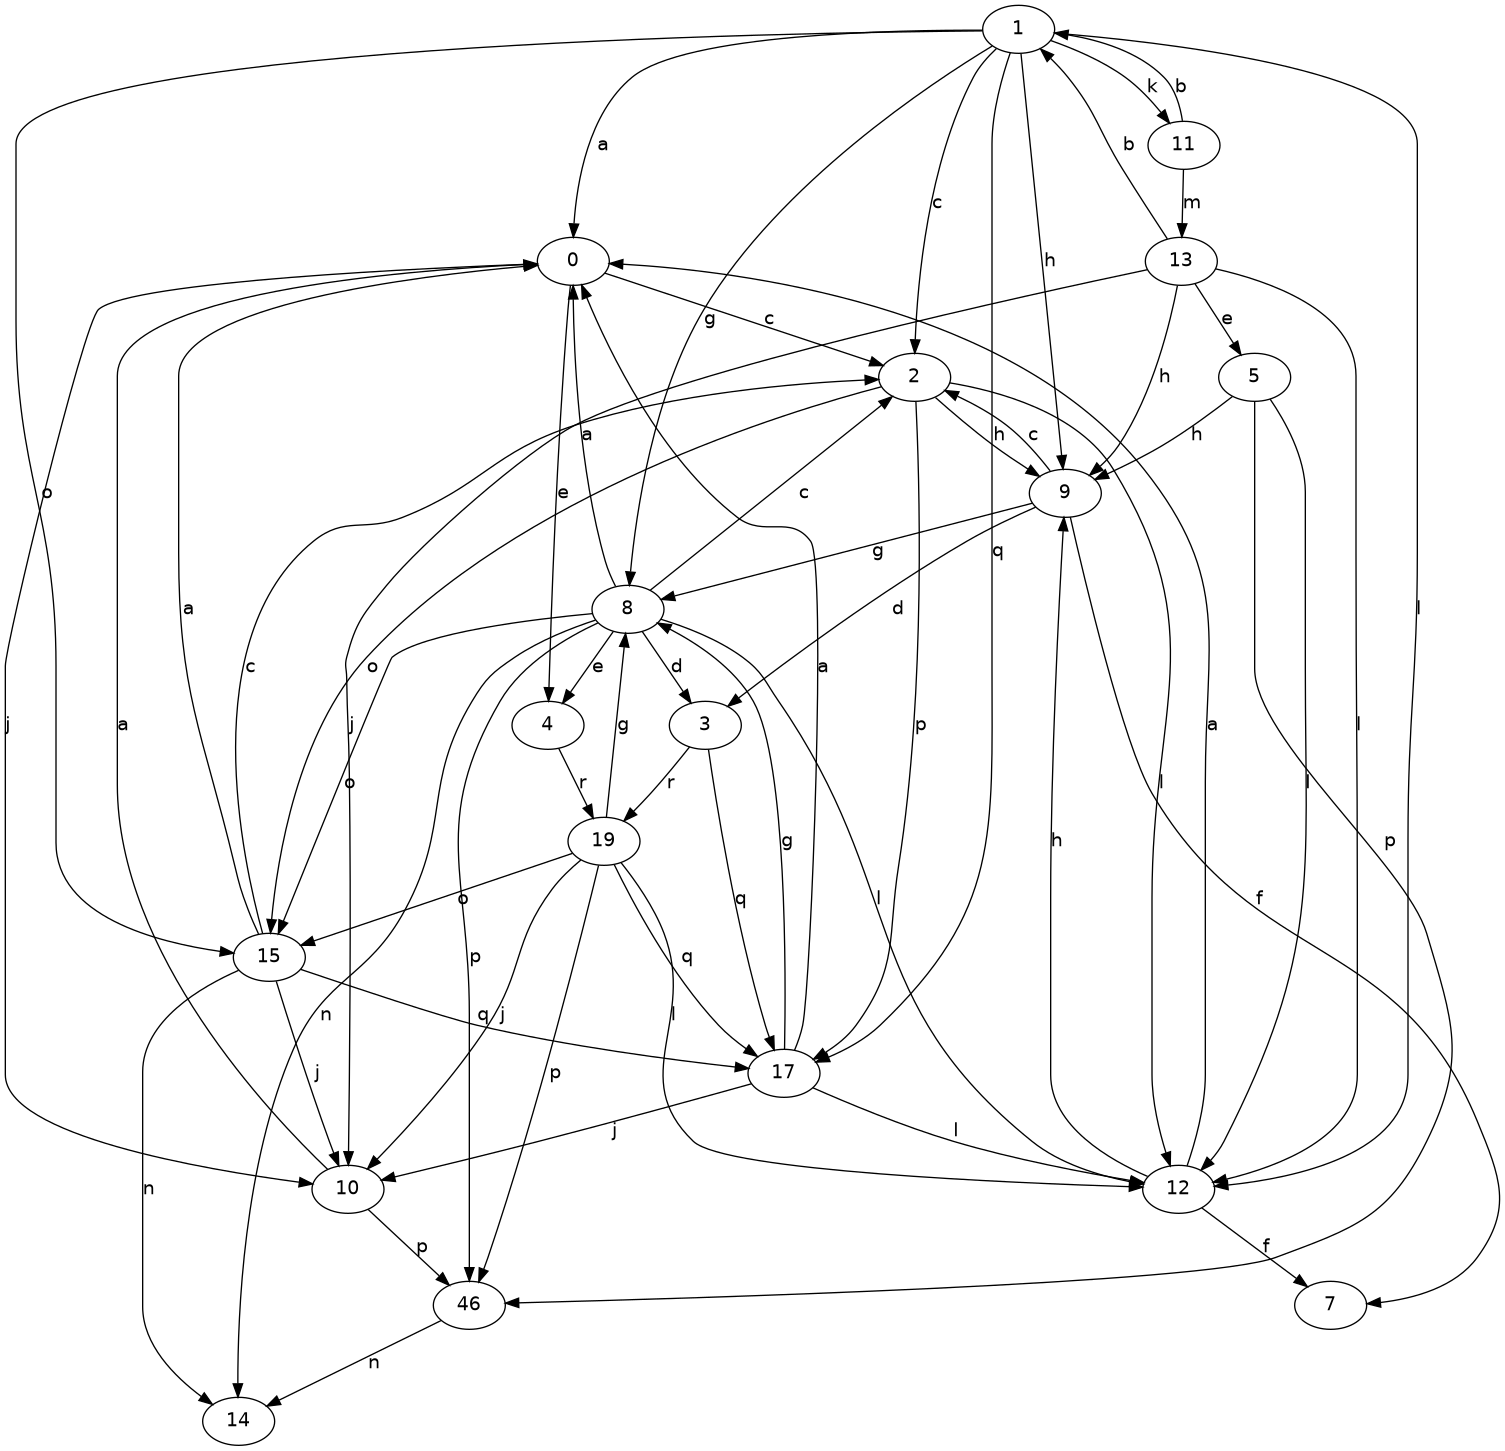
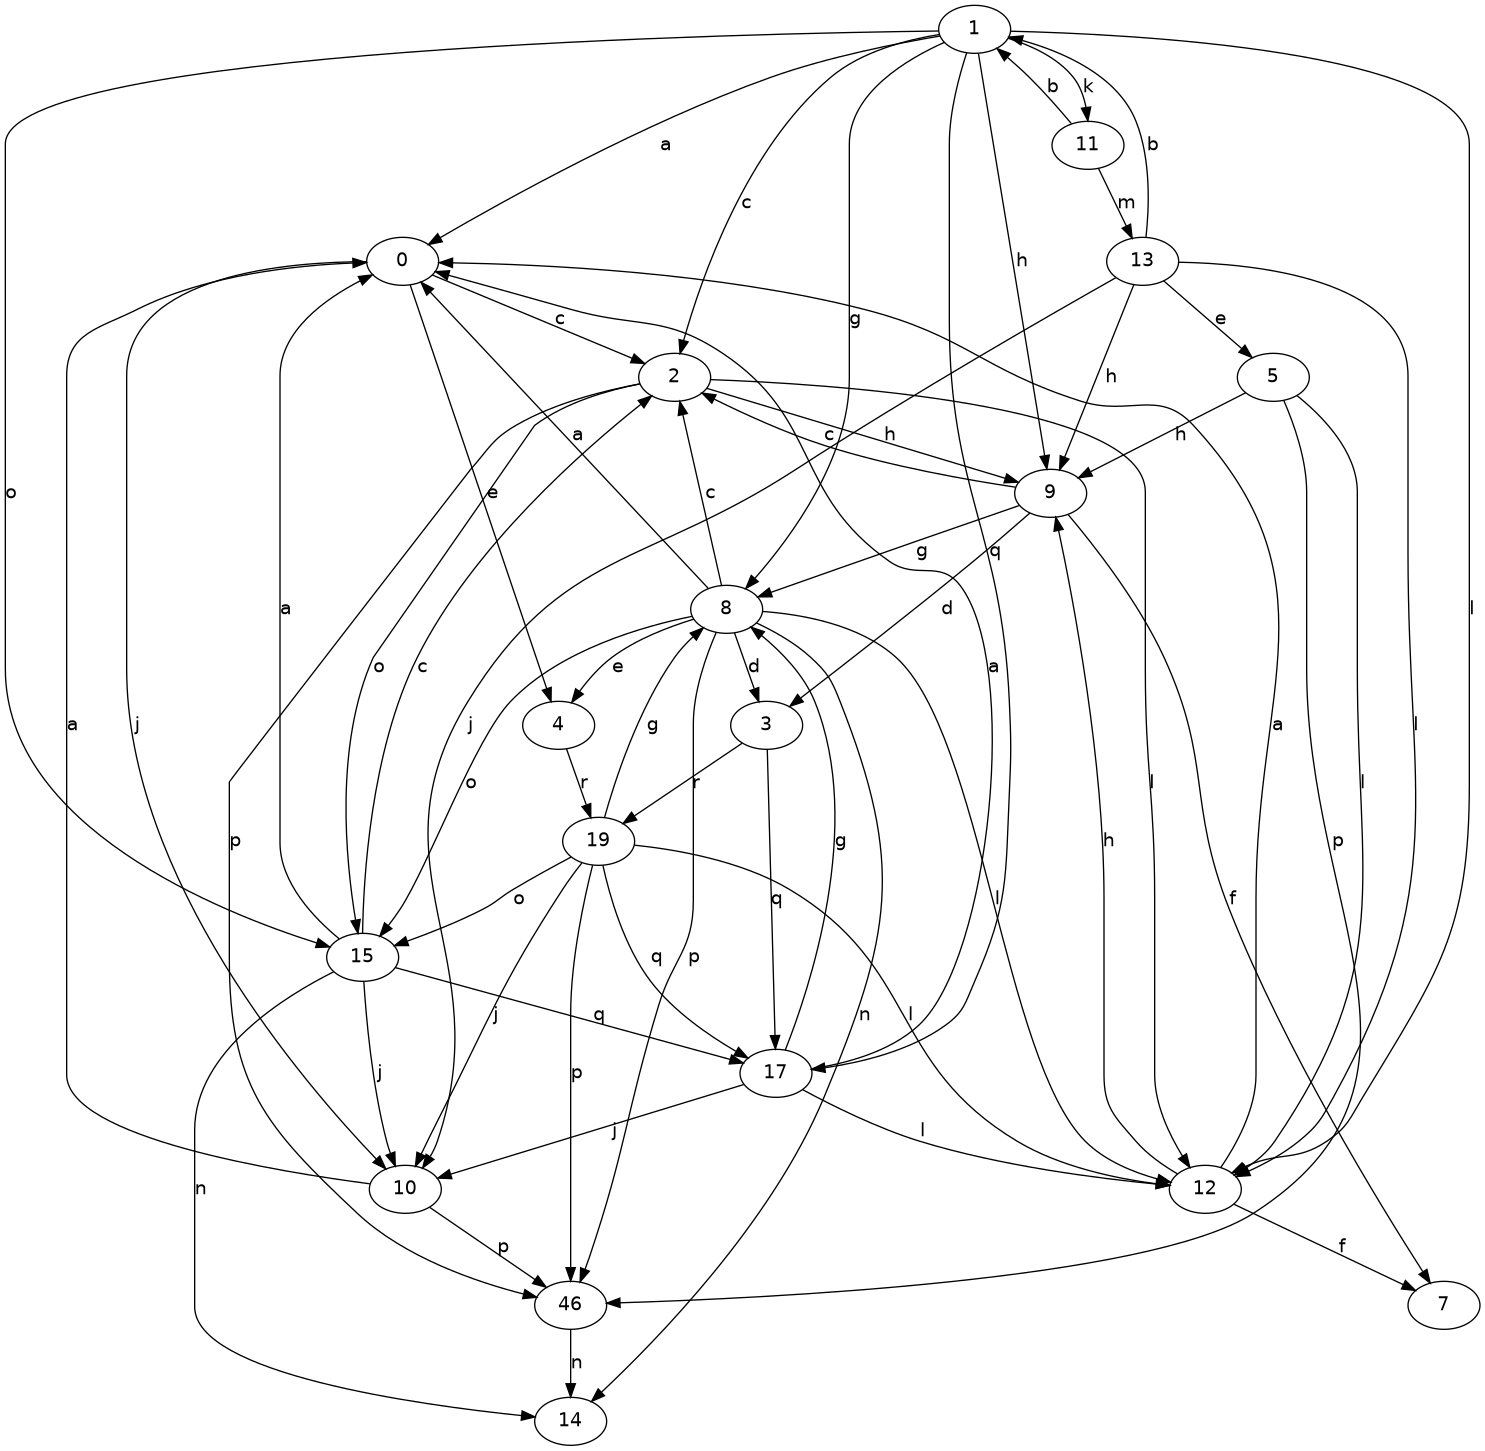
edge "2" -> "17": now "2" -> "46"
